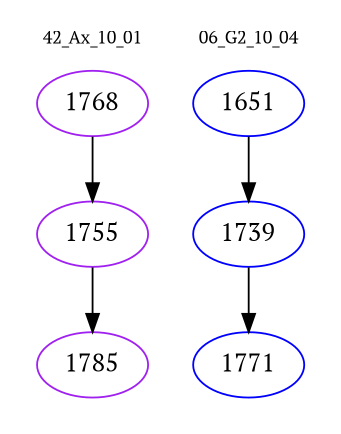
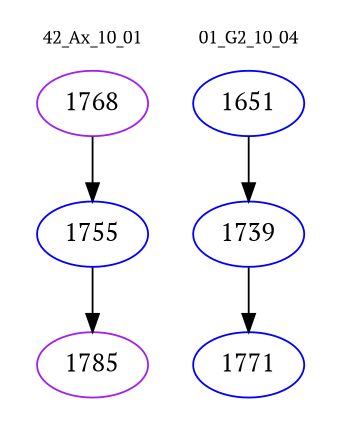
cluster "06_G2_10_04": label "06_G2_10_04" -> "01_G2_10_04"
node "1755": color purple -> blue
